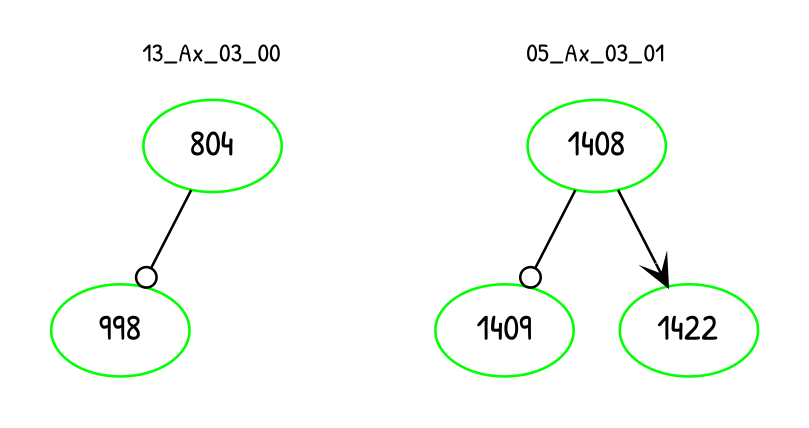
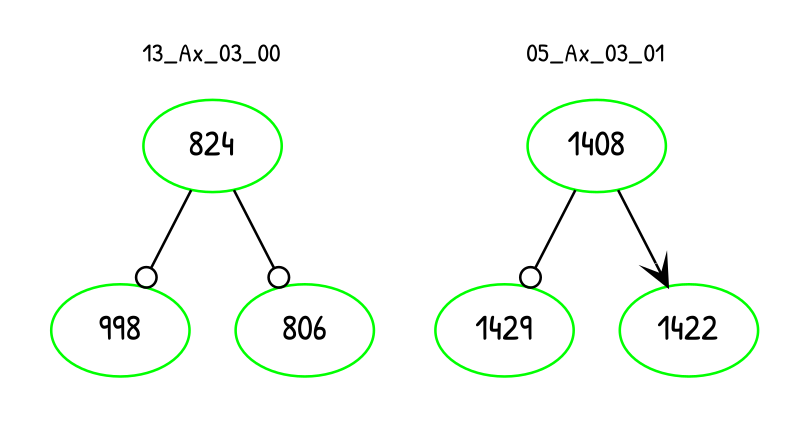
node "804": label "804" -> "824"
node "806": added
node "1409": label "1409" -> "1429"
